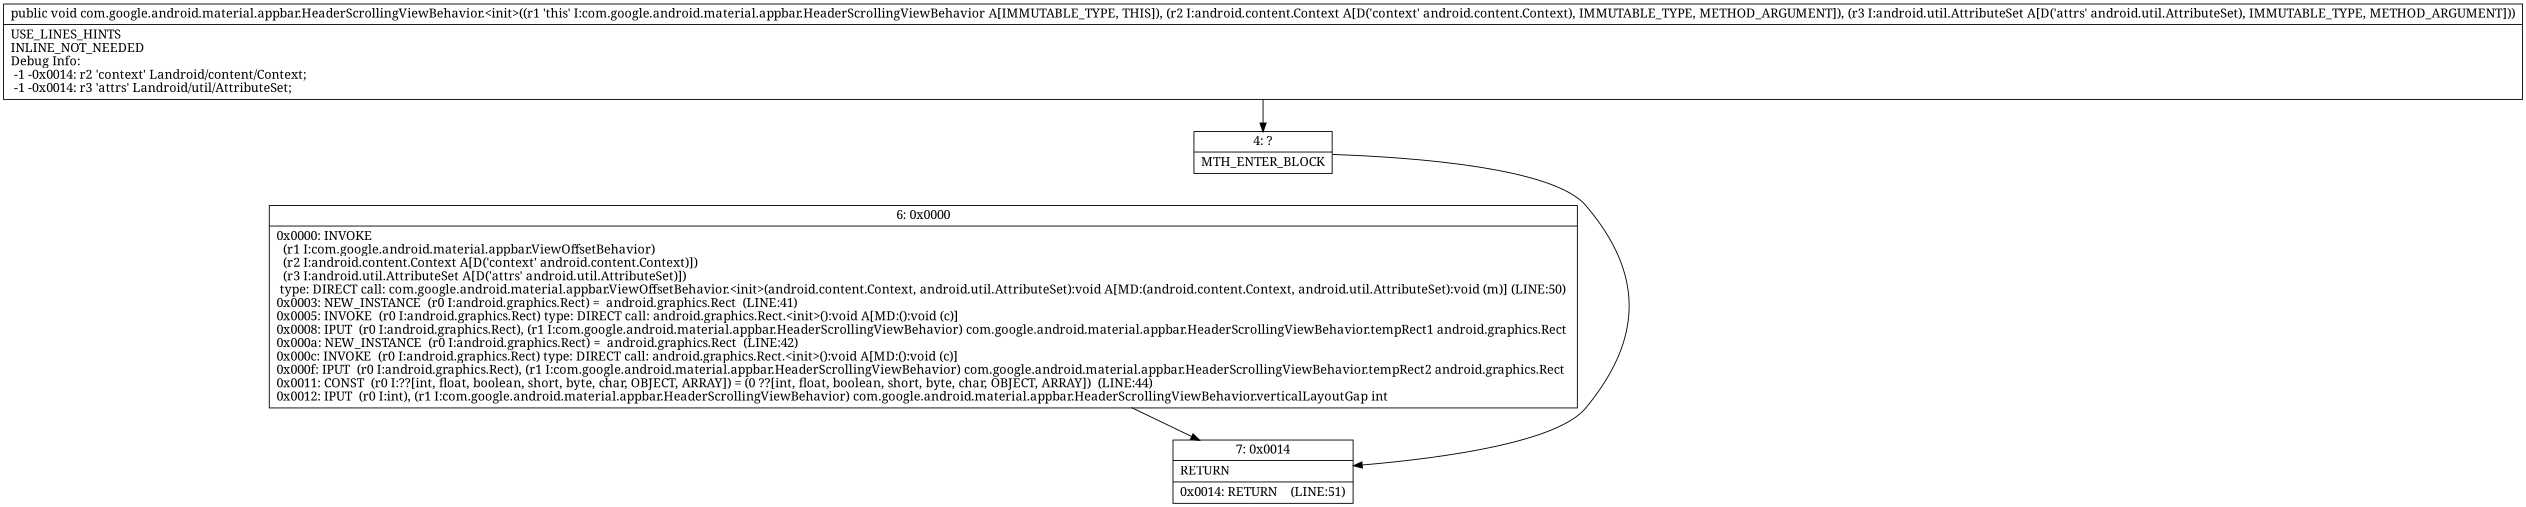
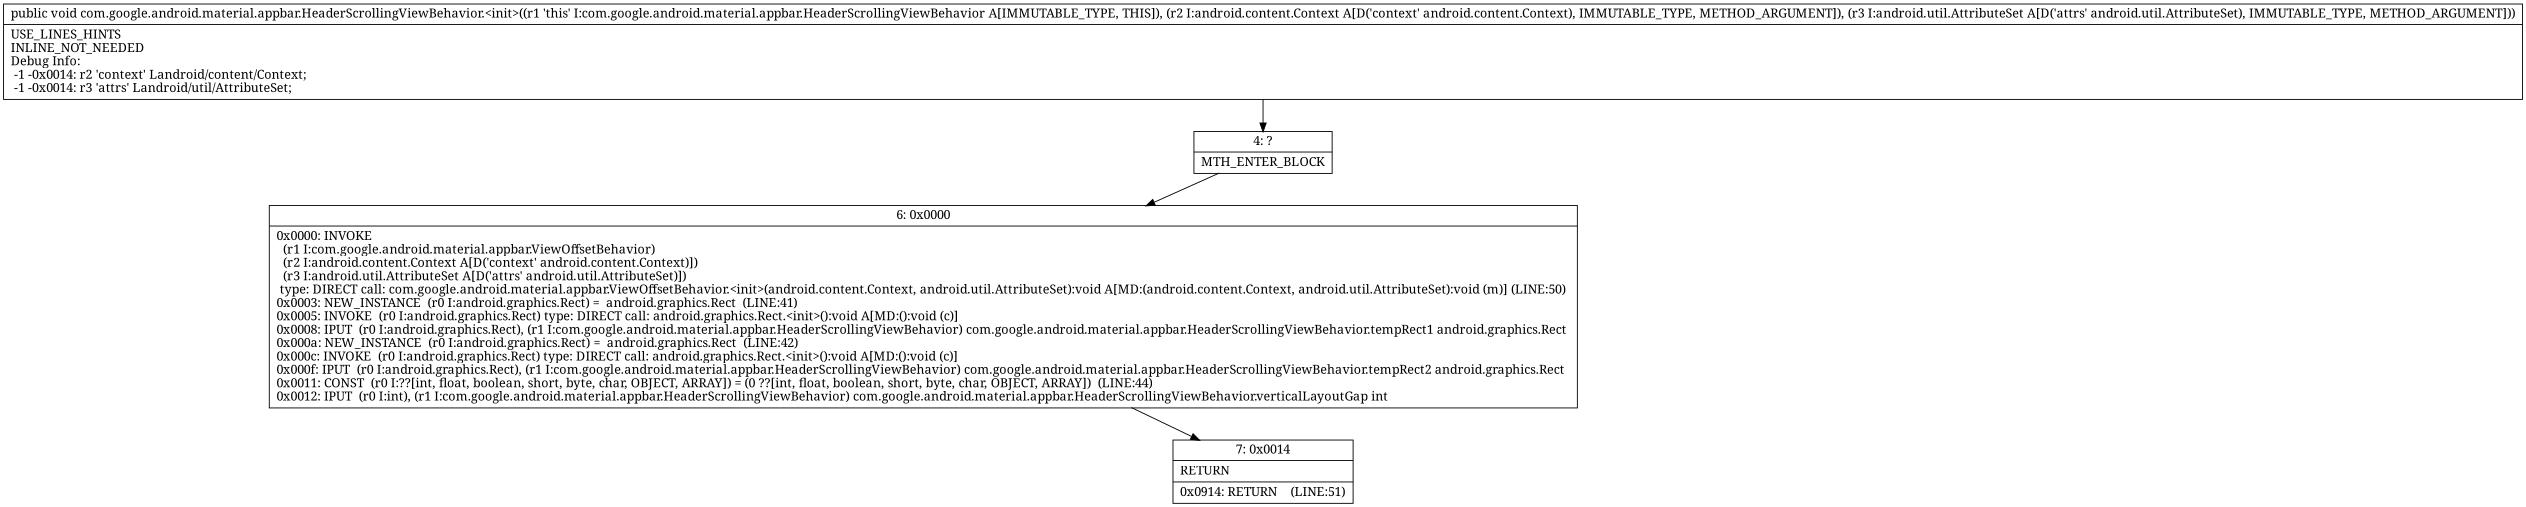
edge "4: ?" -> "7: 0x0014": now "4: ?" -> "6: 0x0000"
node "7: 0x0014": text "0x0014: RETURN    (LINE:51)" -> "0x0914: RETURN    (LINE:51)"
